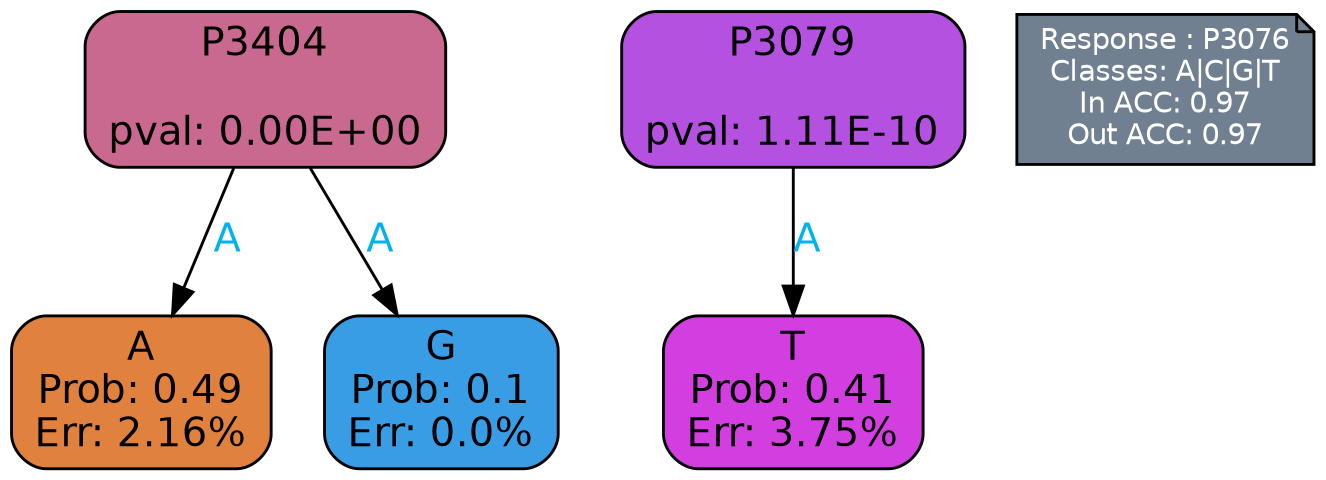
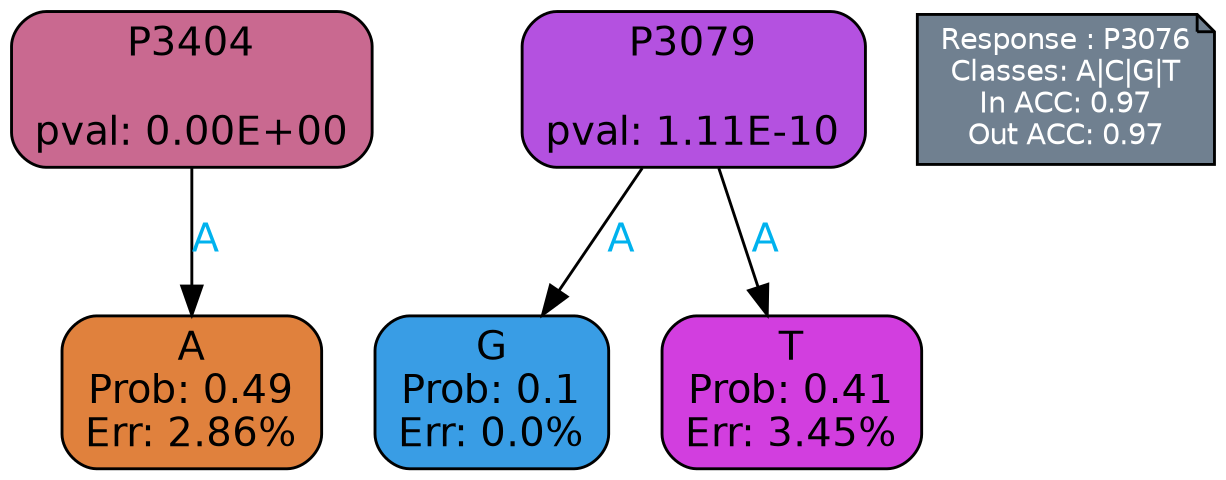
edge "P3404 pval: 0.00E+00" -> "G Prob: 0.1 Err: 0.0%": now "P3079 pval: 1.11E-10" -> "G Prob: 0.1 Err: 0.0%"
node "A Prob: 0.49 Err: 2.16%": label "A Prob: 0.49 Err: 2.16%" -> "A Prob: 0.49 Err: 2.86%"
node "T Prob: 0.41 Err: 3.75%": label "T Prob: 0.41 Err: 3.75%" -> "T Prob: 0.41 Err: 3.45%"
